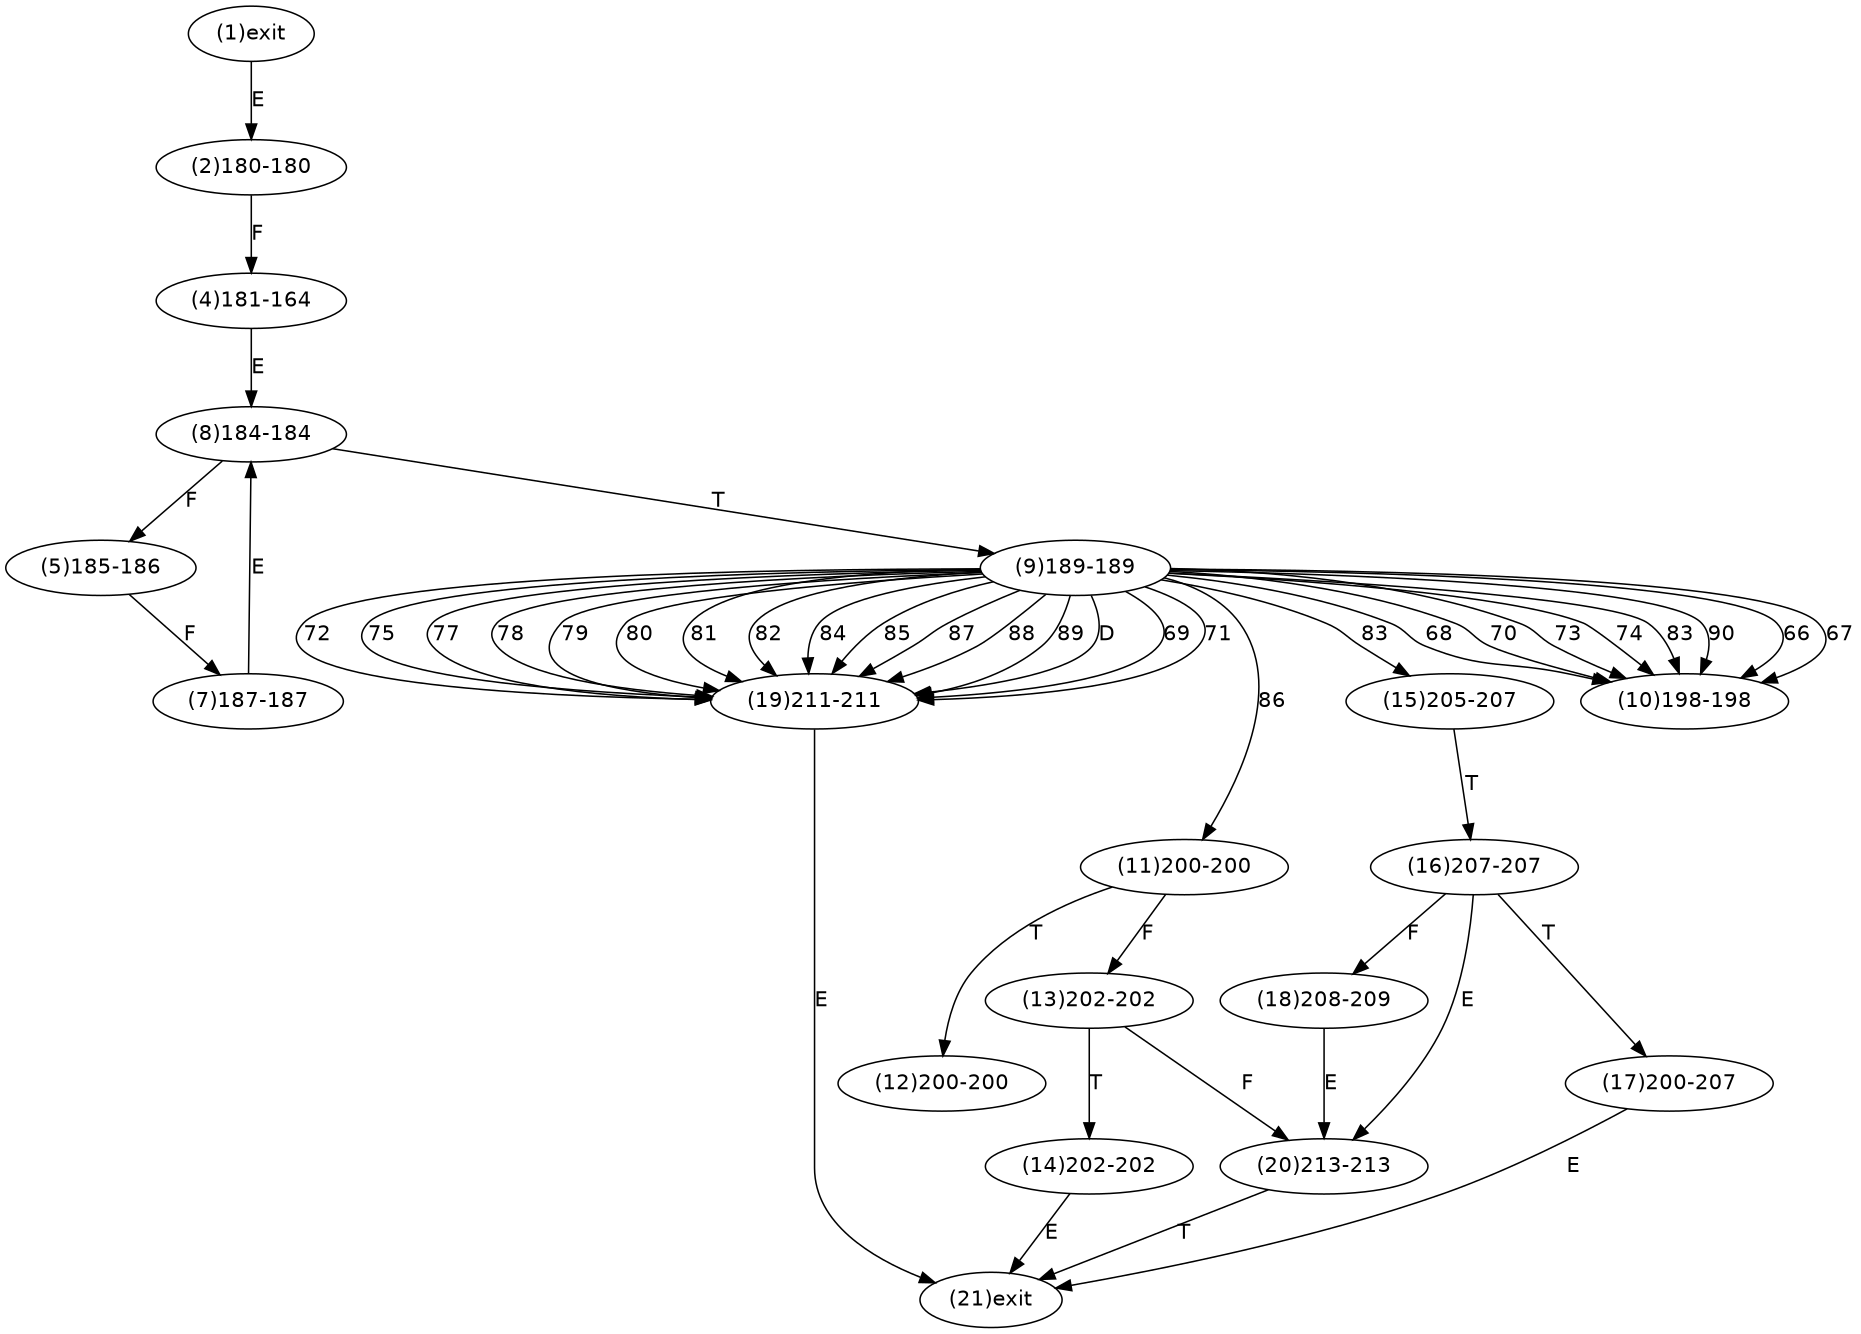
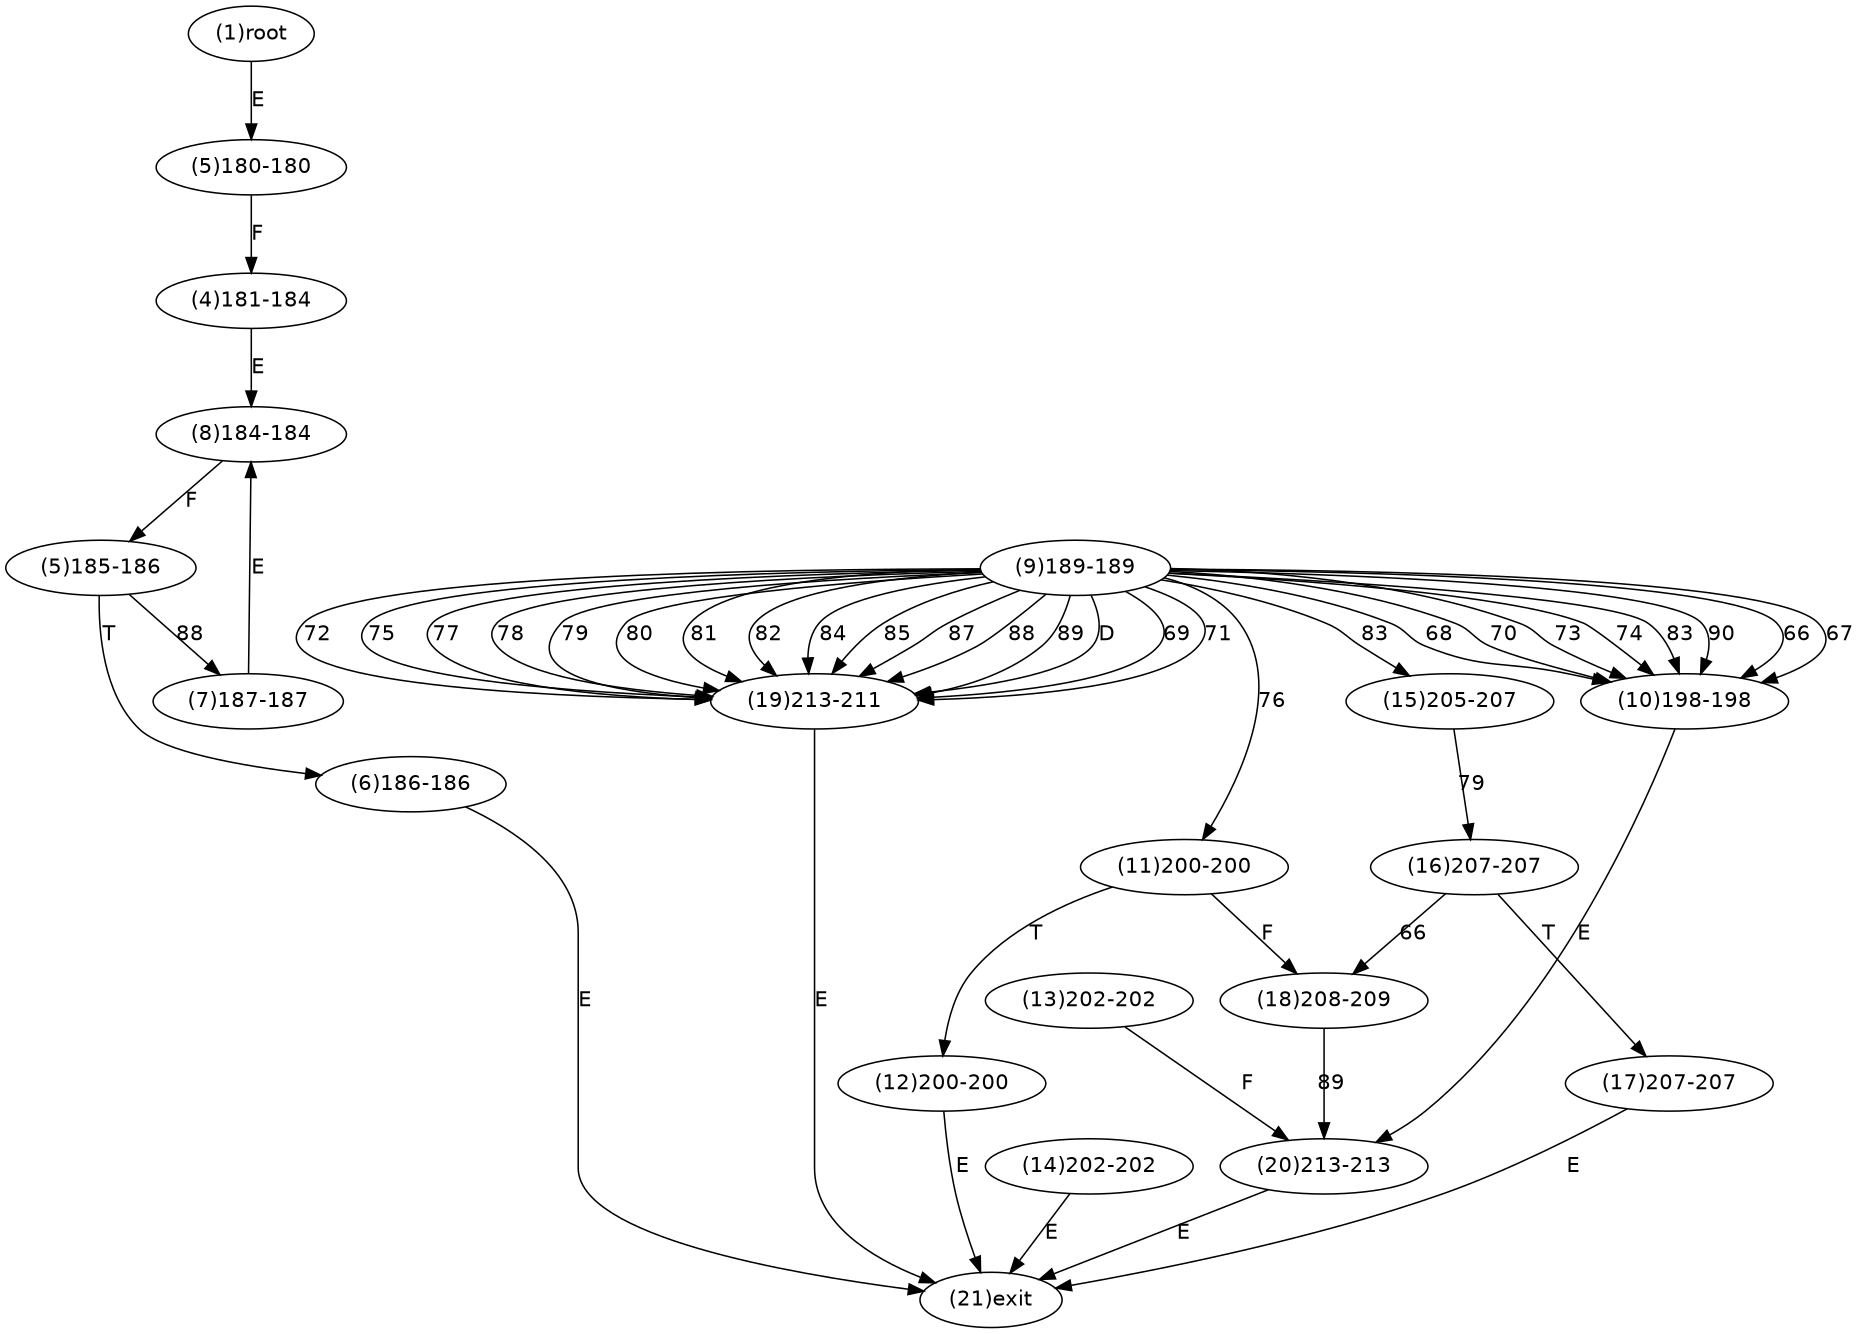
node "(1)exit": label "(1)exit" -> "(1)root"
node "(2)180-180": label "(2)180-180" -> "(5)180-180"
node "(4)181-164": label "(4)181-164" -> "(4)181-184"
edge "(8)184-184" -> "(9)189-189": removed, label "T"
edge "(5)185-186" -> "(7)187-187": label "F" -> "88"
node "(19)211-211": label "(19)211-211" -> "(19)213-211"
edge "(9)189-189" -> "(11)200-200": label "86" -> "76"
node "(6)186-186": added
edge "(15)205-207" -> "(16)207-207": label "T" -> "79"
edge "(11)200-200" -> "(13)202-202": now "(11)200-200" -> "(18)208-209"
edge "(16)207-207" -> "(18)208-209": label "F" -> "66"
edge "(16)207-207" -> "(20)213-213": now "(10)198-198" -> "(20)213-213"
edge "(13)202-202" -> "(14)202-202": removed, label "T"
edge "(18)208-209" -> "(20)213-213": label "E" -> "89"
node "(17)200-207": label "(17)200-207" -> "(17)207-207"
edge "(12)200-200" -> "(21)exit": added, label "E"
edge "(20)213-213" -> "(21)exit": label "T" -> "E"
